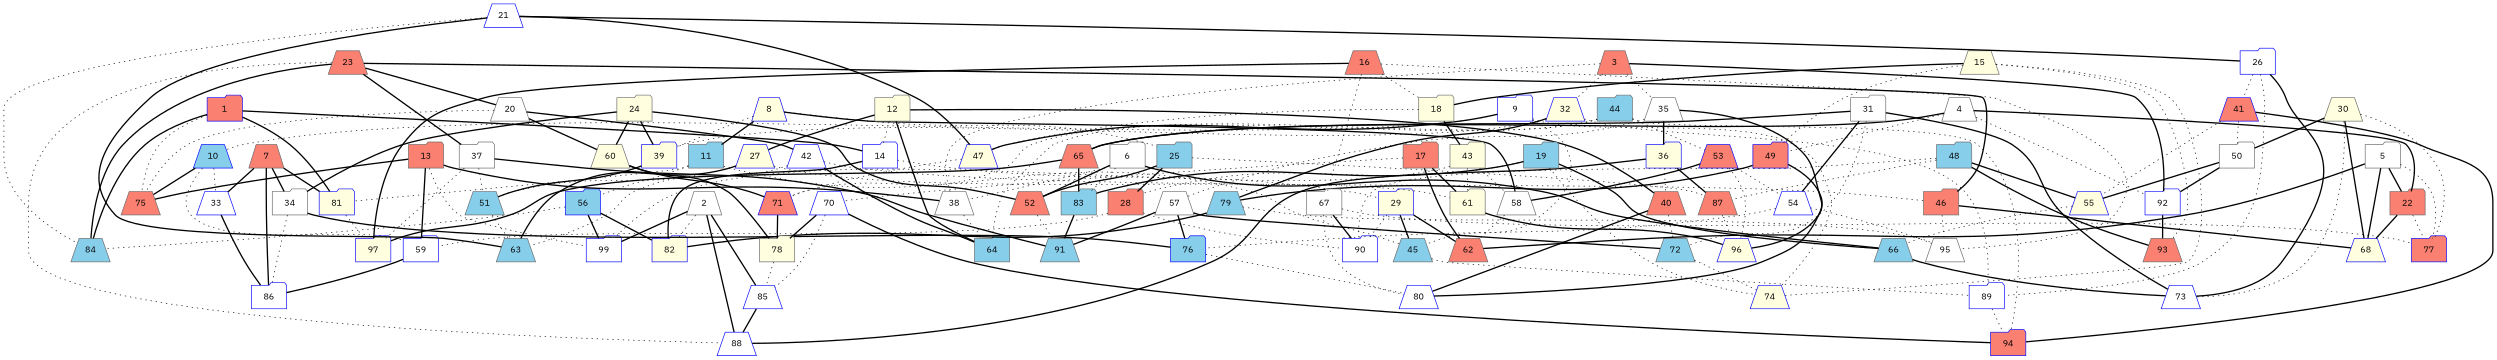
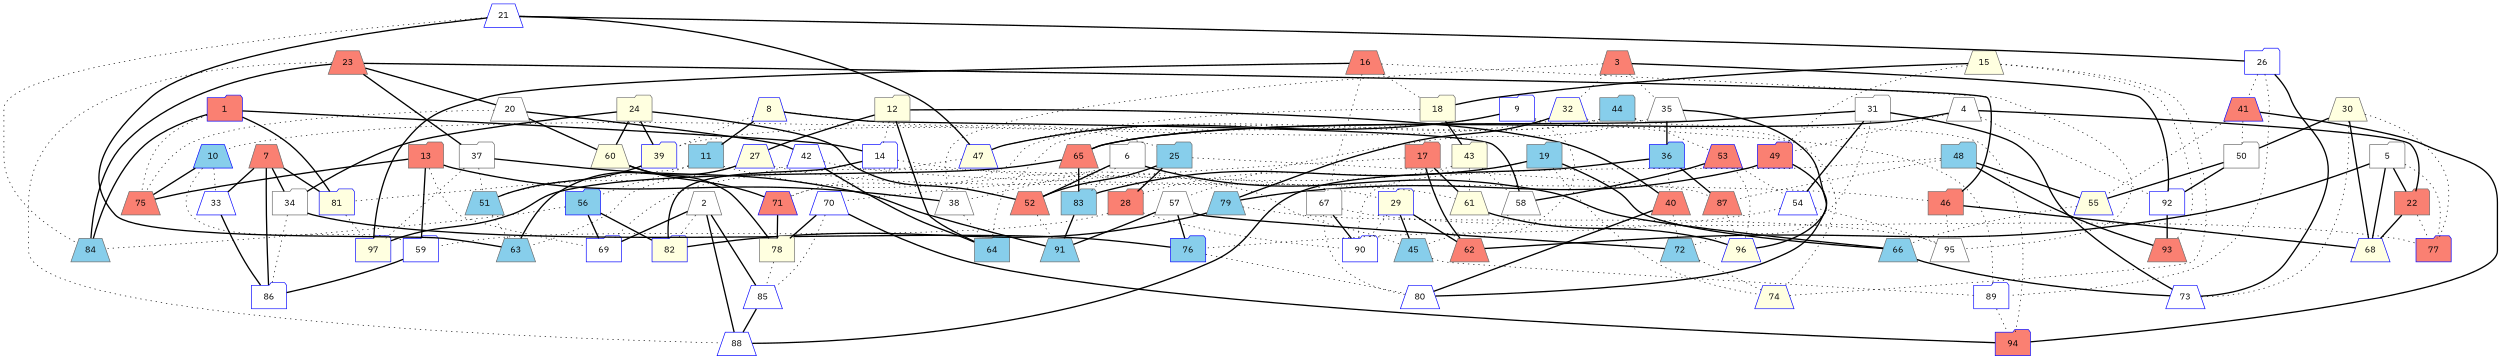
node "36": fillcolor lightyellow -> skyblue
node "61": shape folder -> trapezium
node "99": label "99" -> "69"
